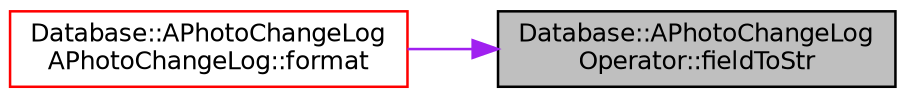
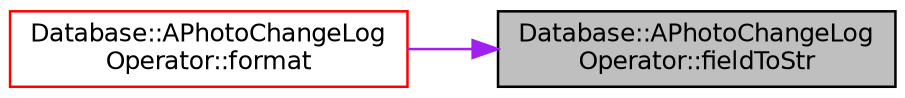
node "Database::APhotoChangeLog APhotoChangeLog::format": label "Database::APhotoChangeLog APhotoChangeLog::format" -> "Database::APhotoChangeLog Operator::format"
